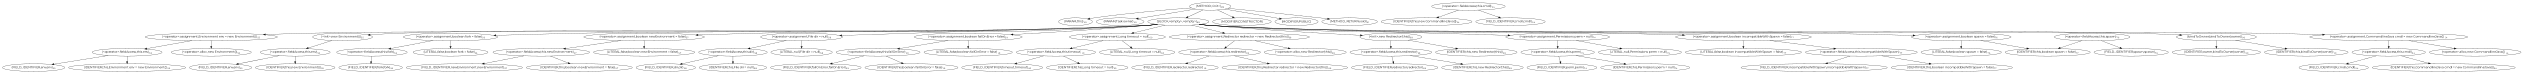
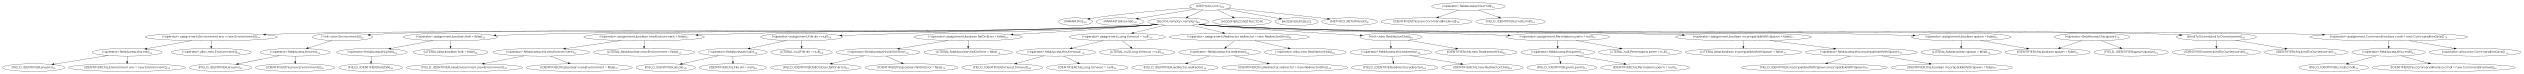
node "(<operator>.assignment,Environment env = new Environment())": text "55" -> "54"
